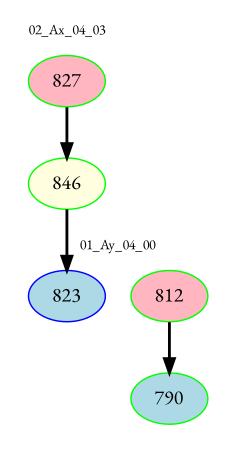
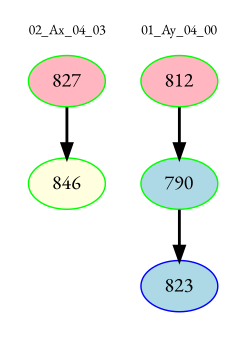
edge "846" -> "823": now "790" -> "823"
